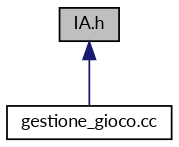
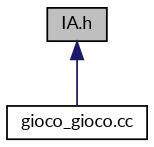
node "gestione_gioco.cc": label "gestione_gioco.cc" -> "gioco_gioco.cc"
